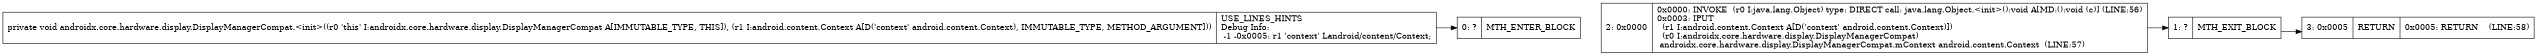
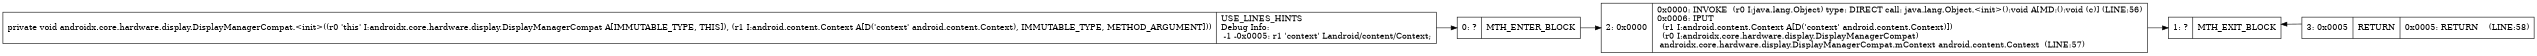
node "2: 0x0000": text "0x0003: IPUT" -> "0x0006: IPUT"
edge "0: ?" -> "2: 0x0000": added
edge "1: ?" -> "3: 0x0005": reversed
